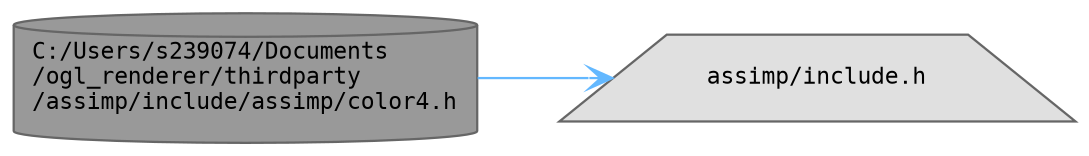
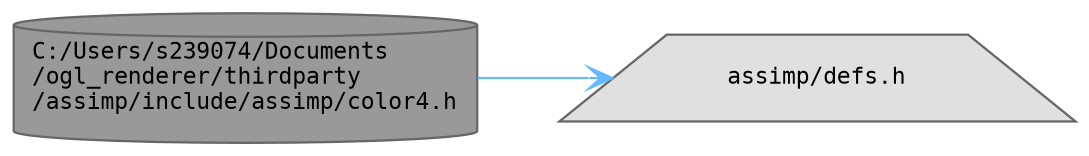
node "assimp/include.h": label "assimp/include.h" -> "assimp/defs.h"
